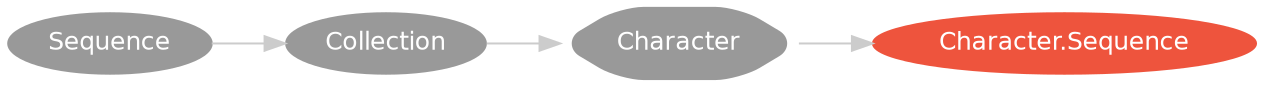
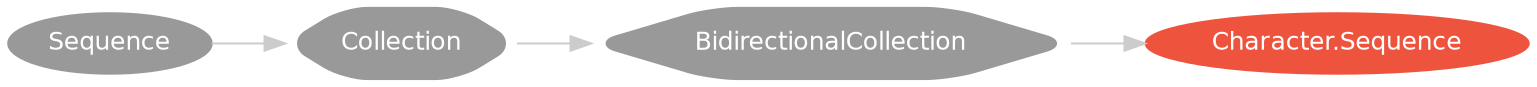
node "Collection": shape ellipse -> hexagon
node "Character": label "Character" -> "BidirectionalCollection"
